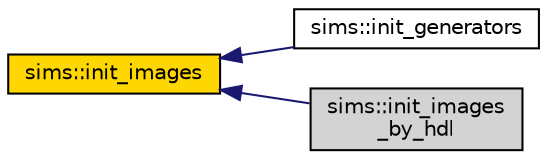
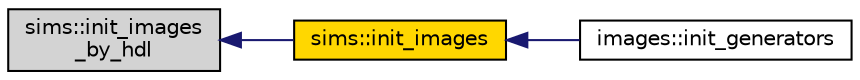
node "sims::init_generators": label "sims::init_generators" -> "images::init_generators"
edge "sims::init_images _by_hdl" -> "sims::init_images": reversed
